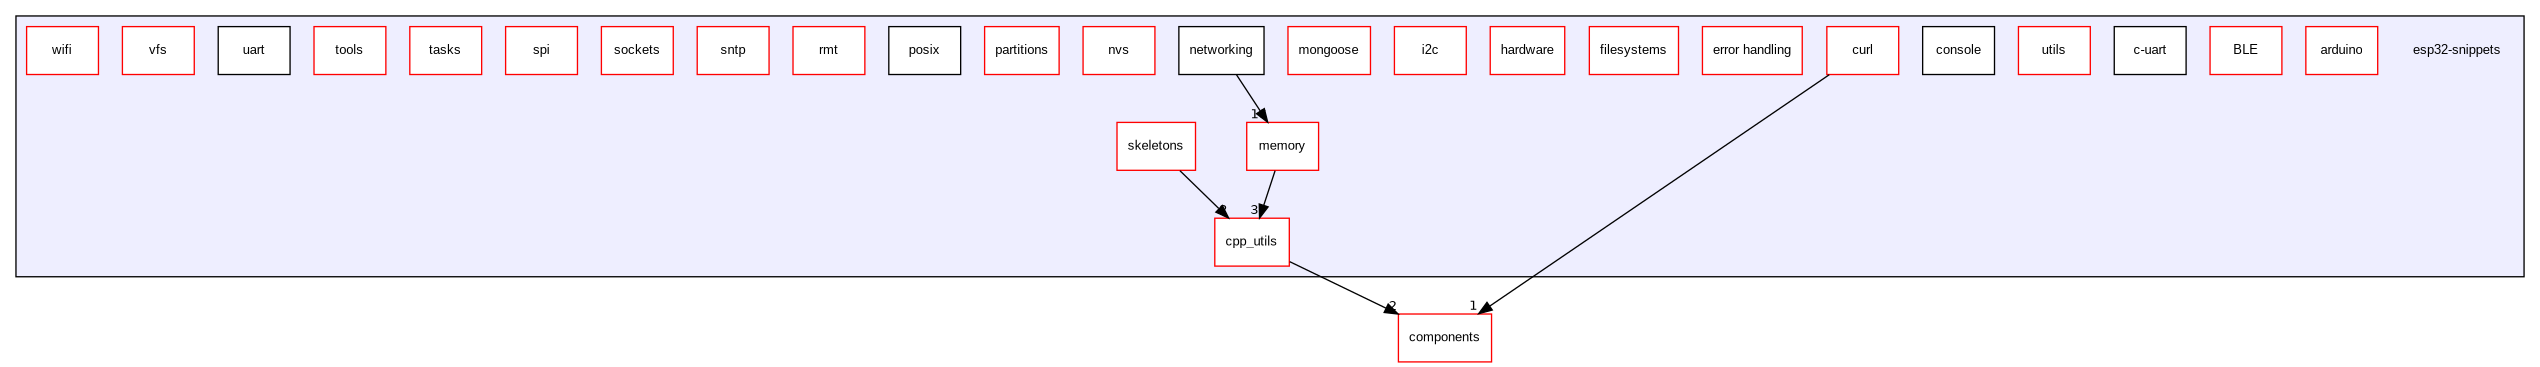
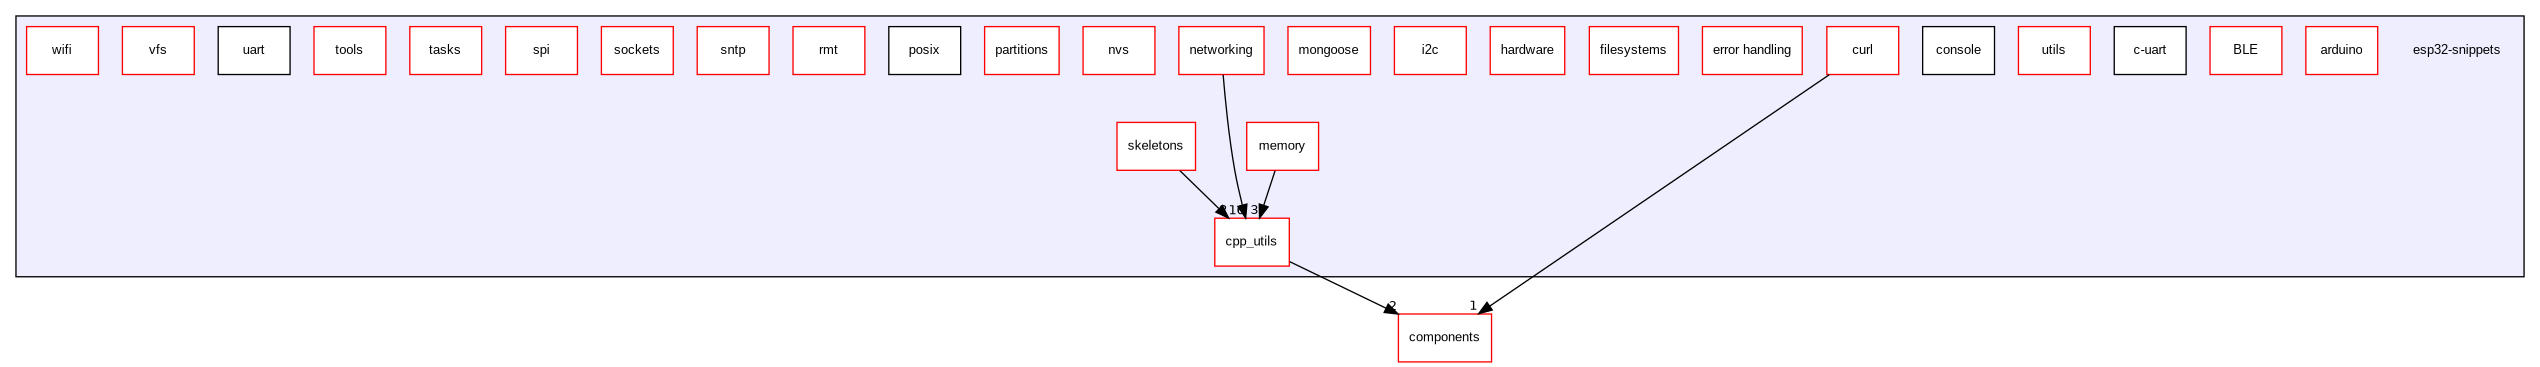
node "networking": color black -> red
edge "networking" -> "memory": now "networking" -> "cpp_utils"
